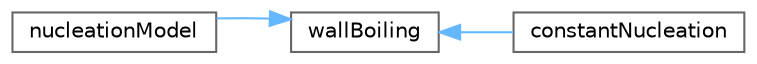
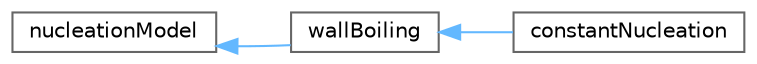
edge "nucleationModel" -> "wallBoiling": reversed
